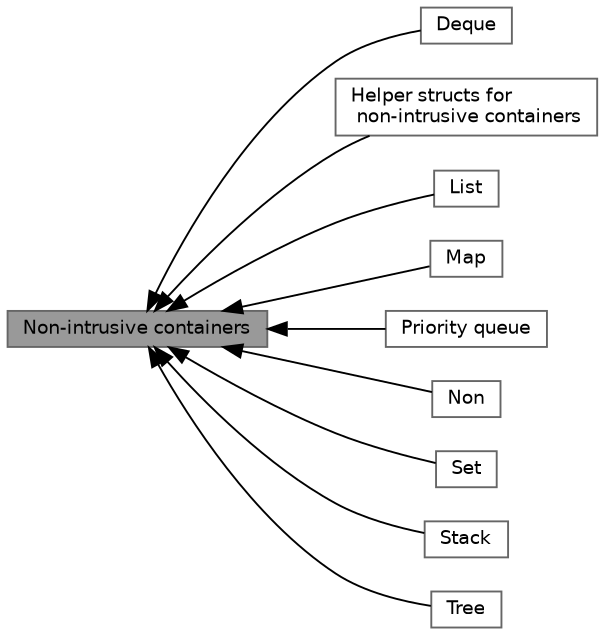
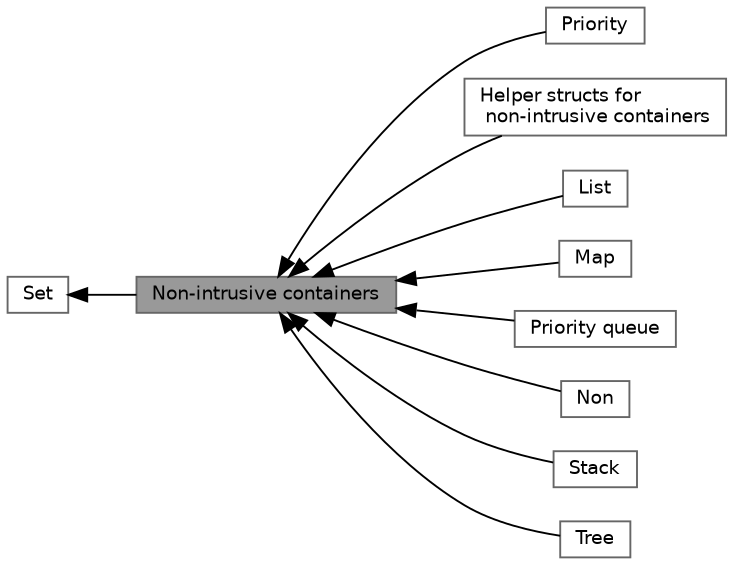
node "Deque": label "Deque" -> "Priority"
edge "Set" -> "Non-intrusive containers": reversed
